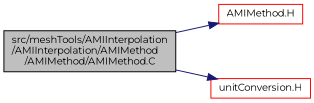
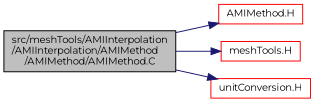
node "meshTools.H": added
